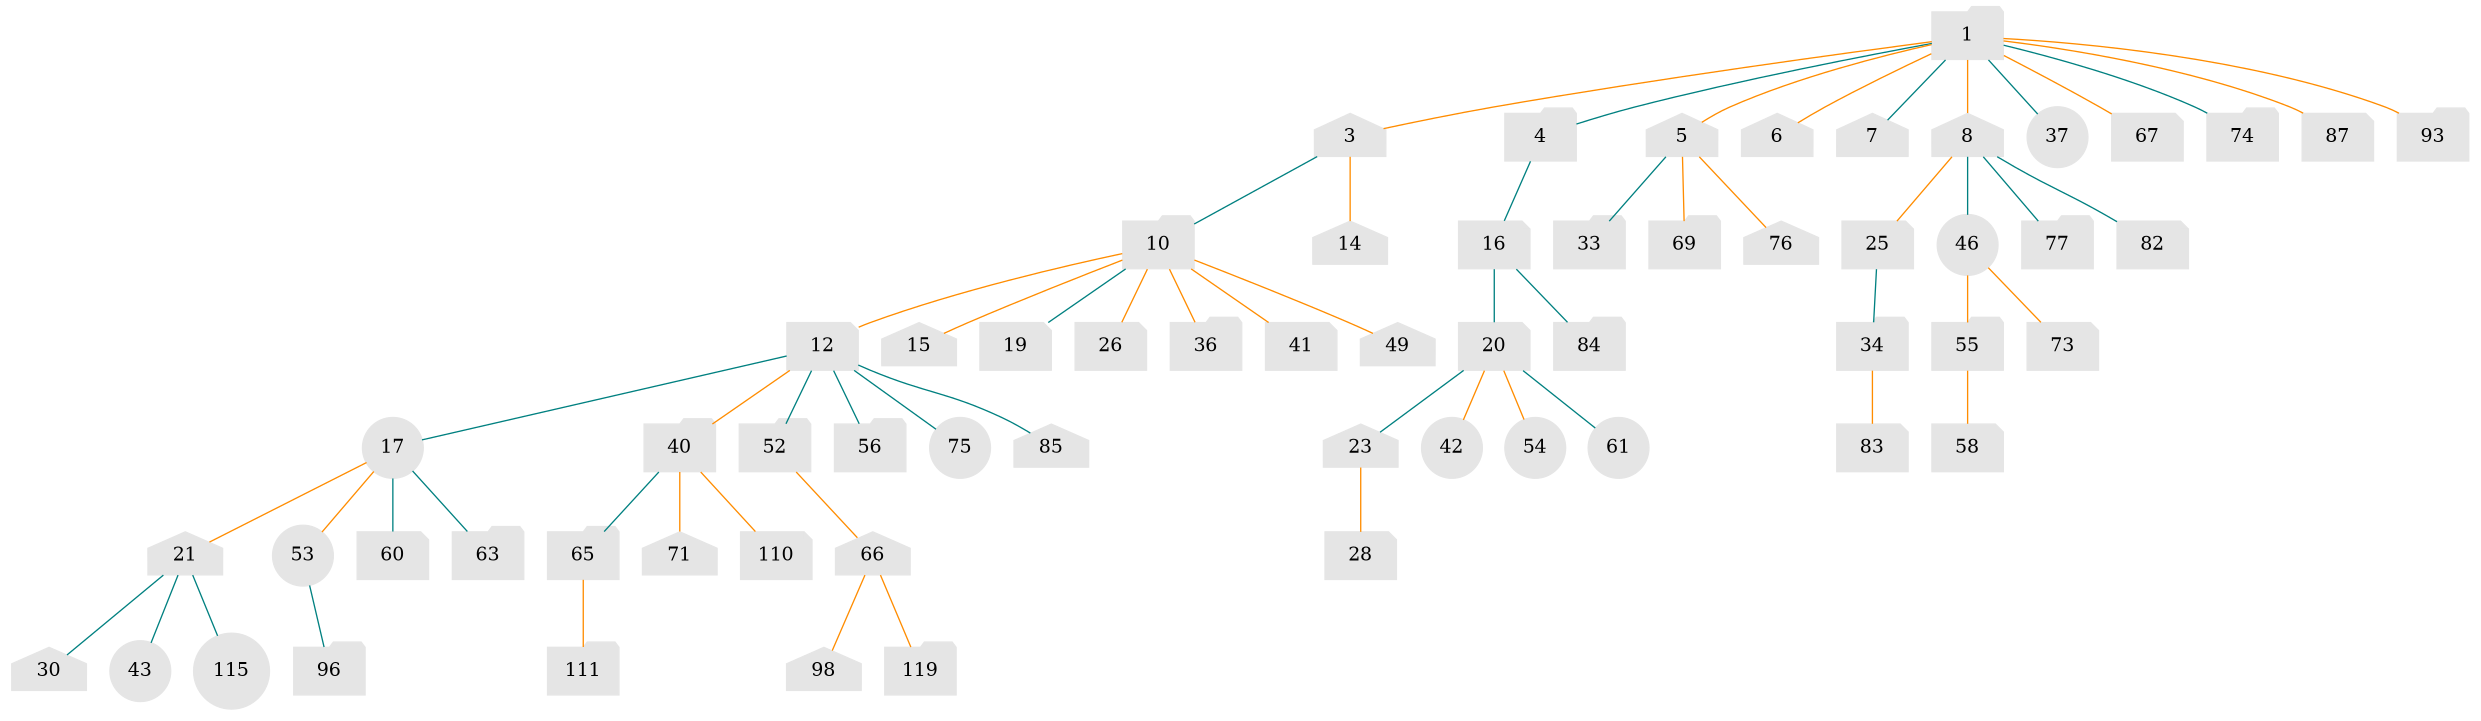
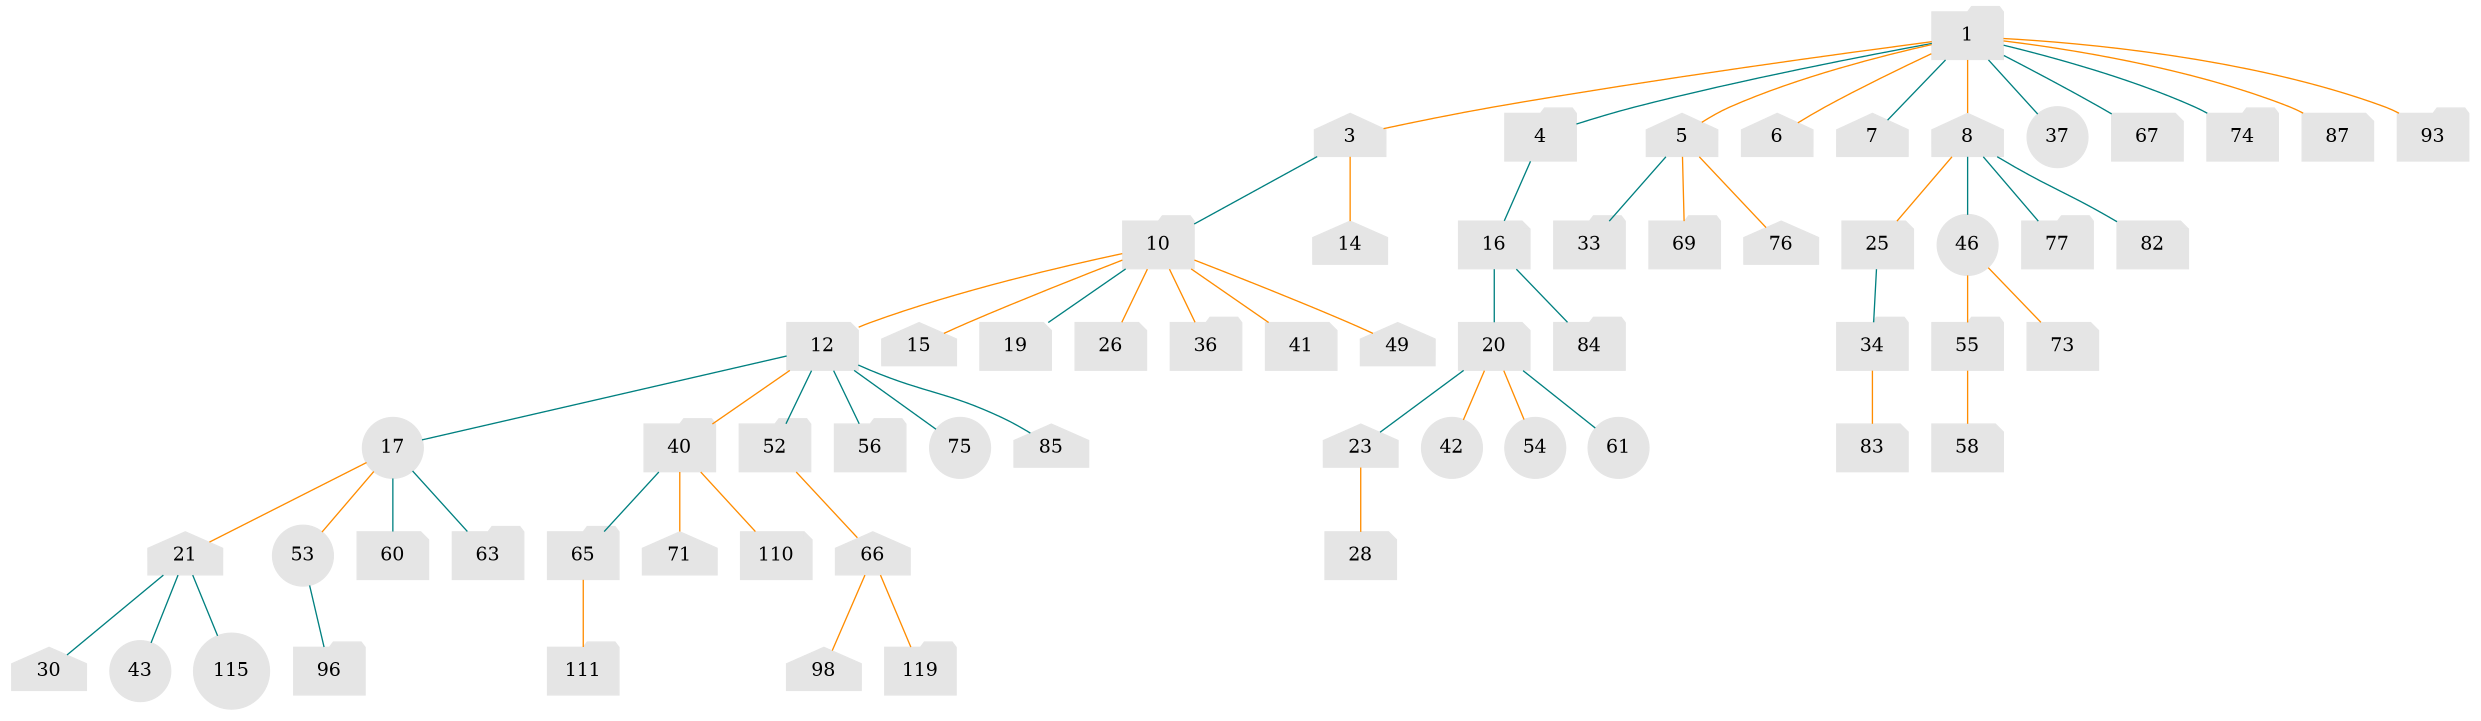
edge "1" -- "67": color darkorange -> teal
